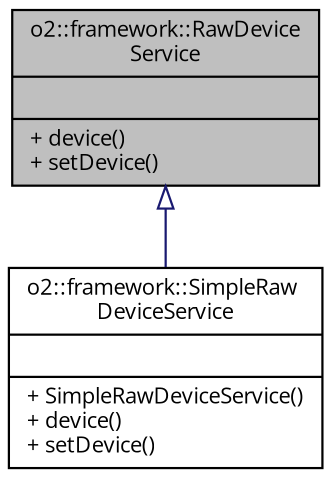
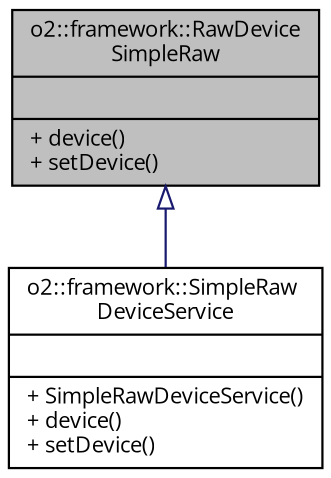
node "o2::framework::RawDevice": text "Service" -> "SimpleRaw"
